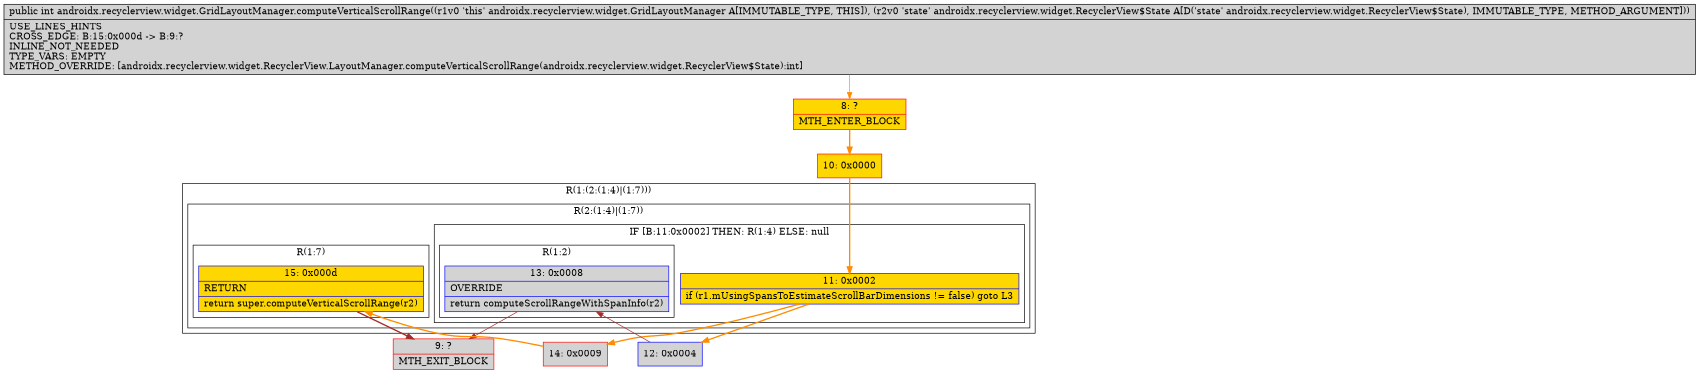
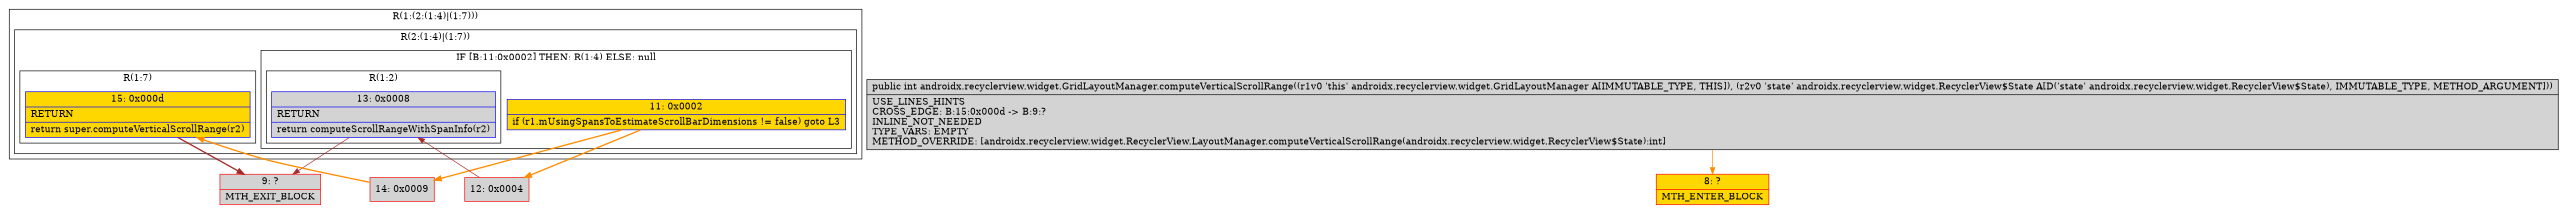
node "10: 0x0000": removed
node "13: 0x0008": text "OVERRIDE" -> "RETURN"
node "12: 0x0004": color blue -> red
